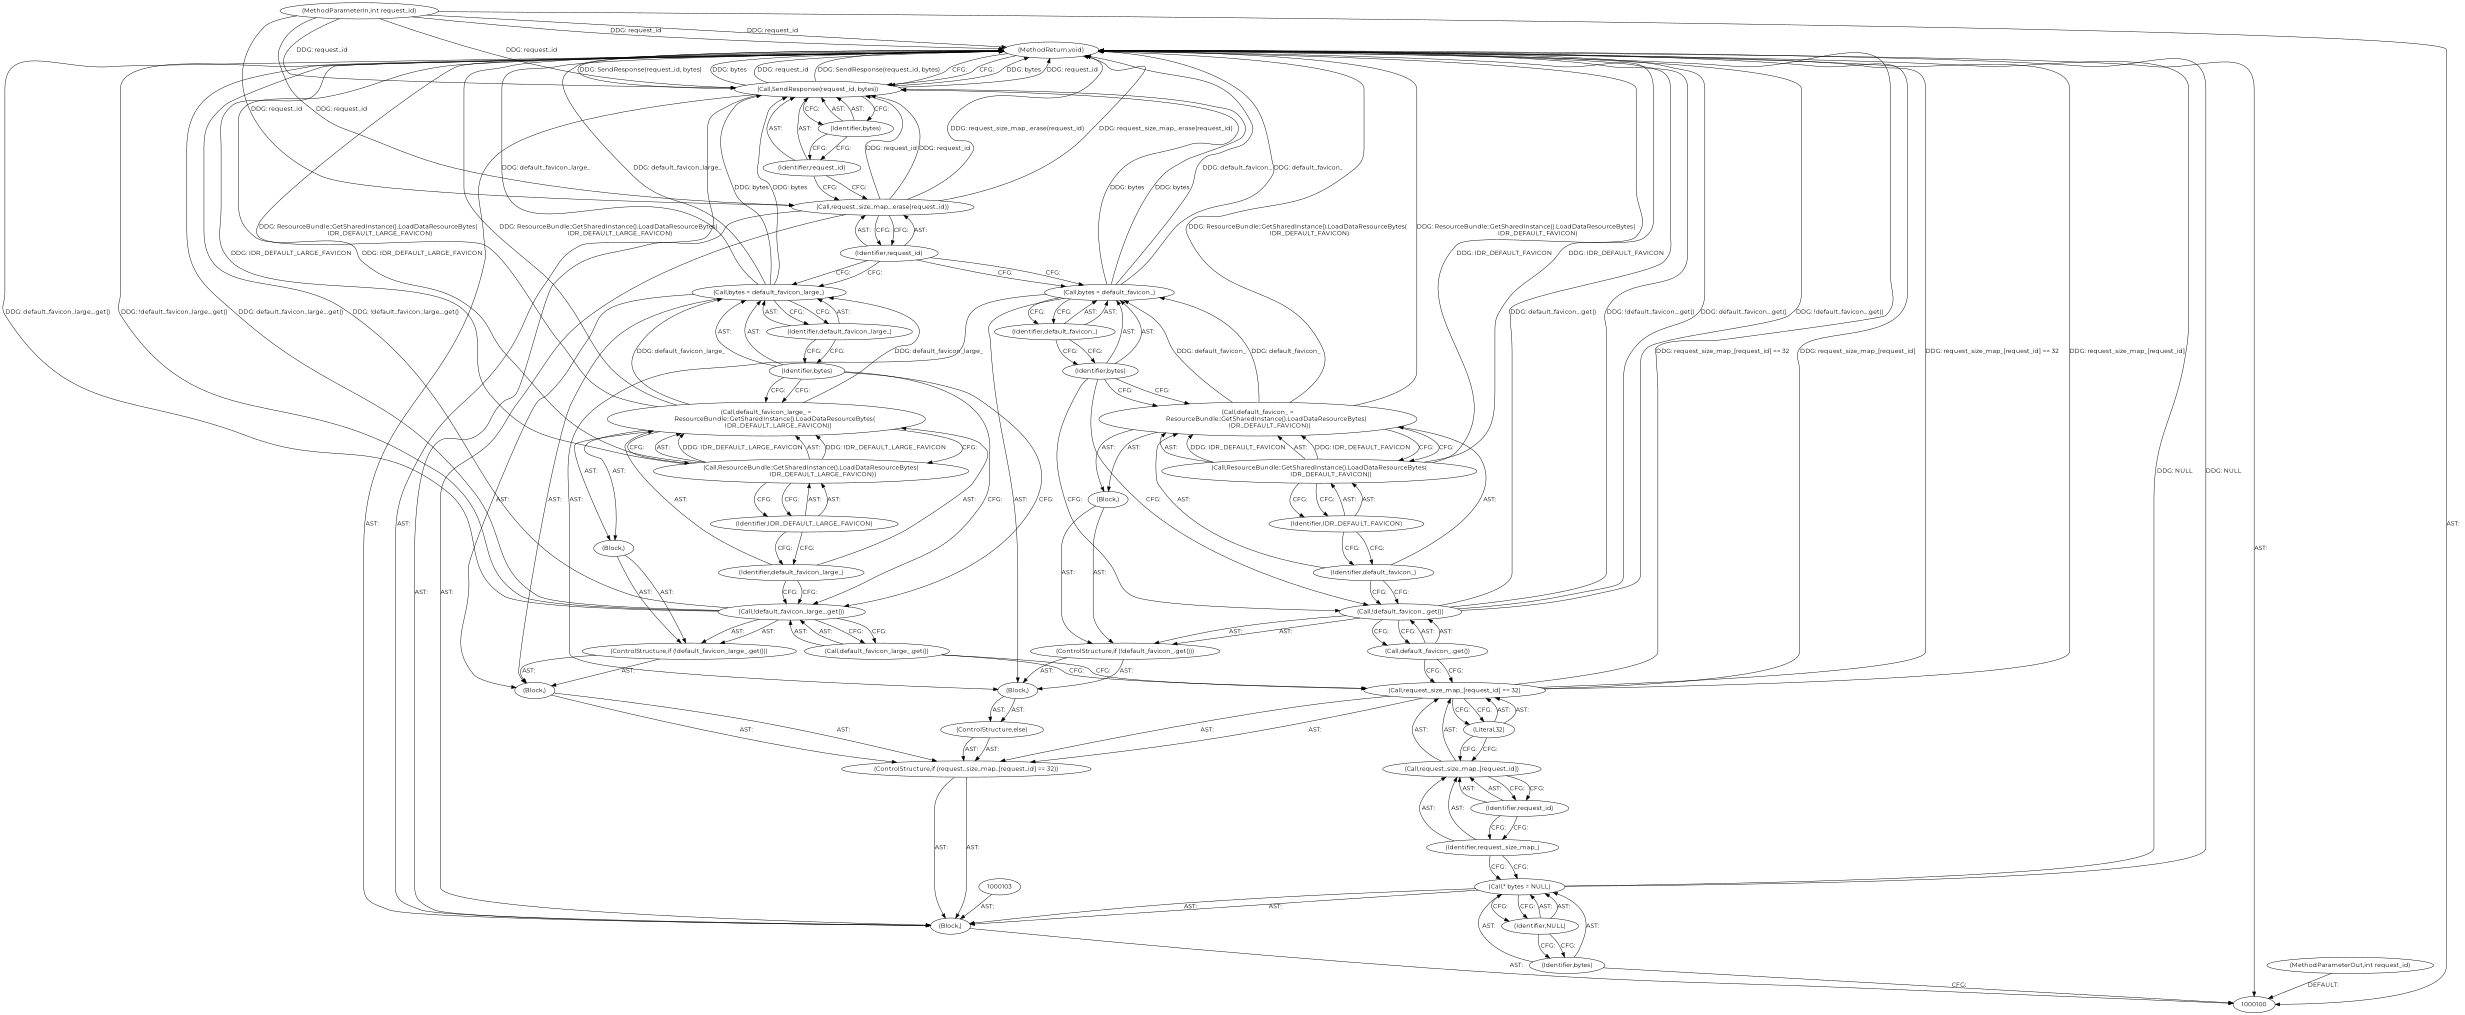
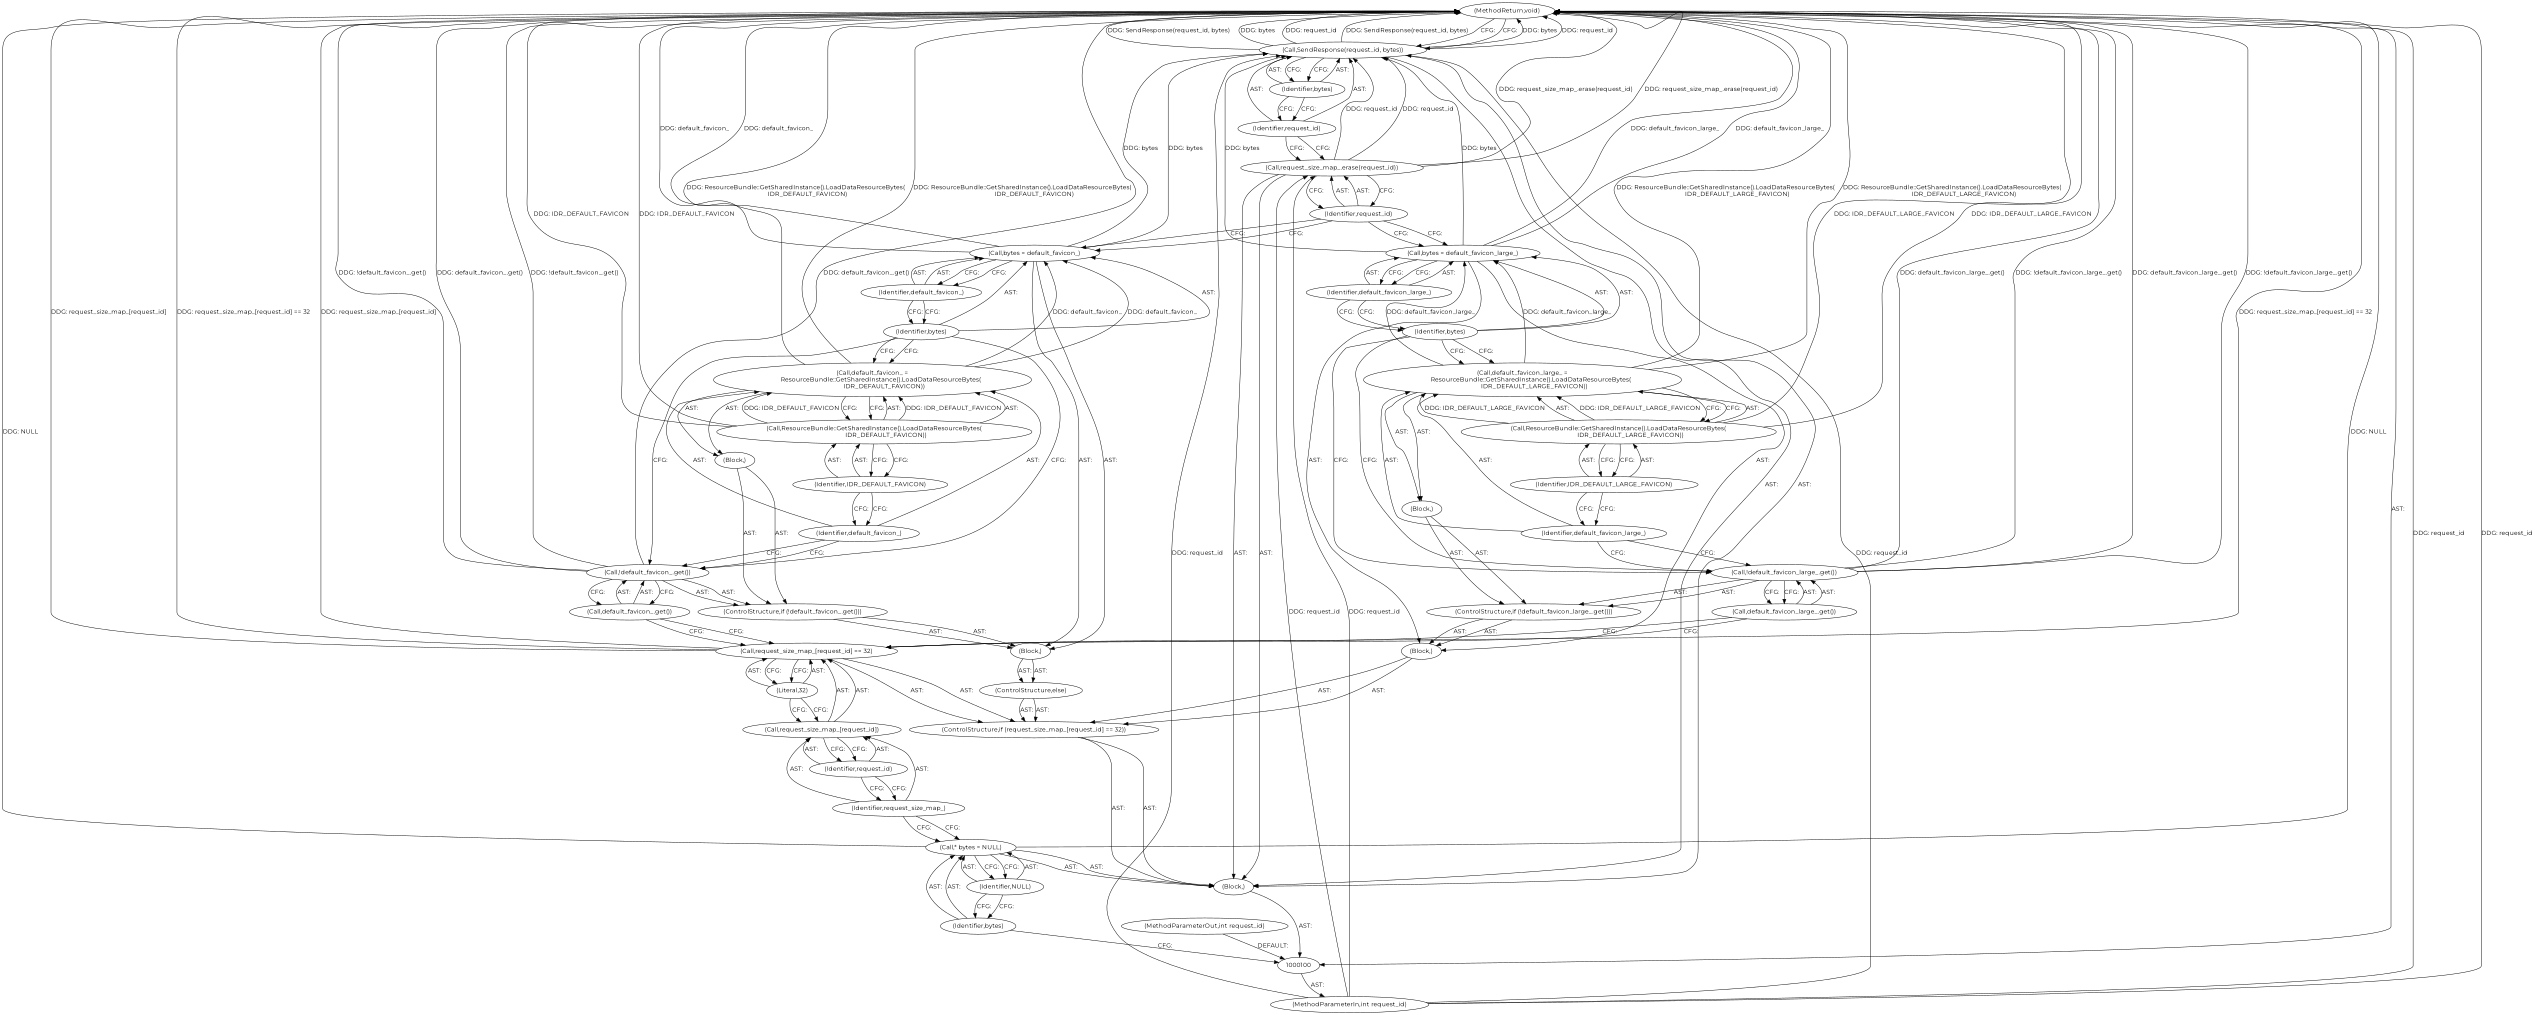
edge "(MethodParameterIn,int request_id)" -> "1000100": reversed
node "1000103": removed
